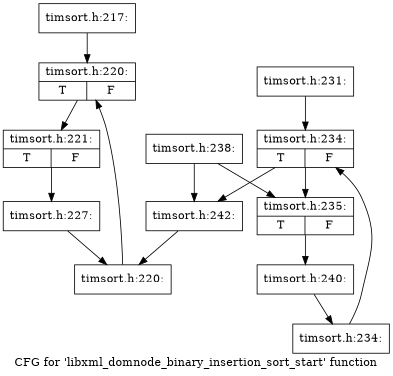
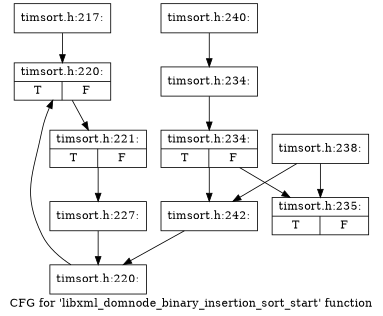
node "timsort.h:231:": removed
edge "timsort.h:235:" -> "timsort.h:240:": removed
